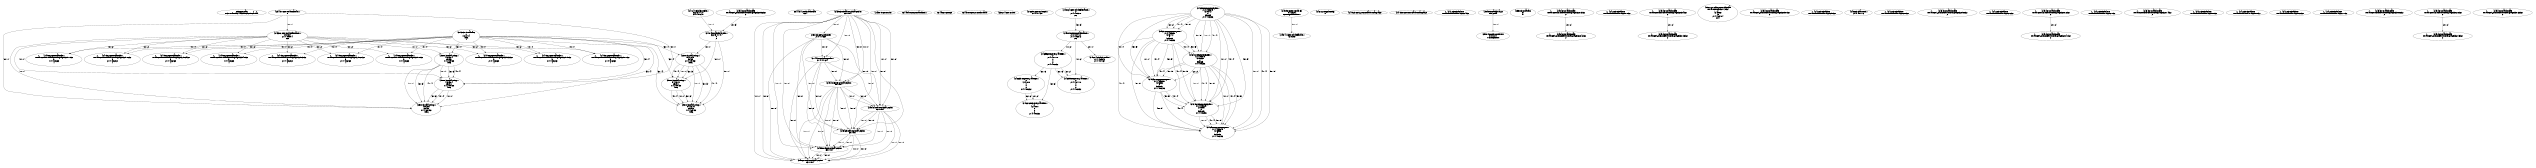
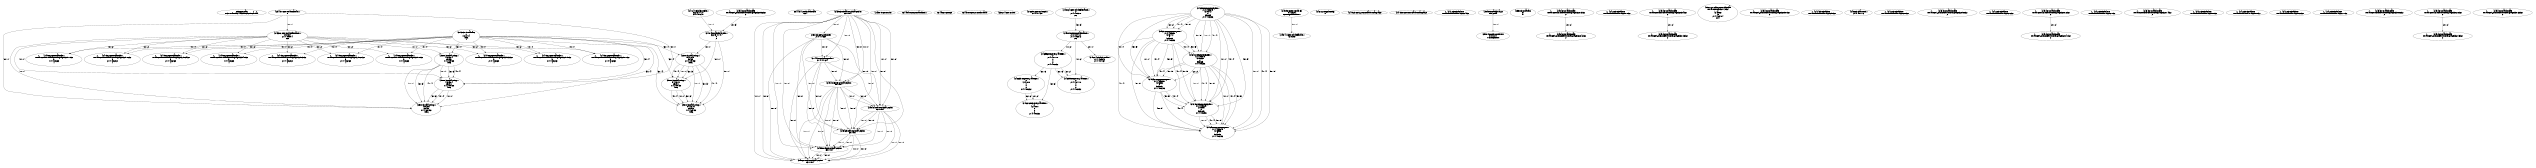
node "4247263.FindClose retval_FindFirstFileW_32925_32": label "4247263.FindClose retval_FindFirstFileW_32925_32" -> "4247463.FindClose retval_FindFirstFileW_32925_32"
